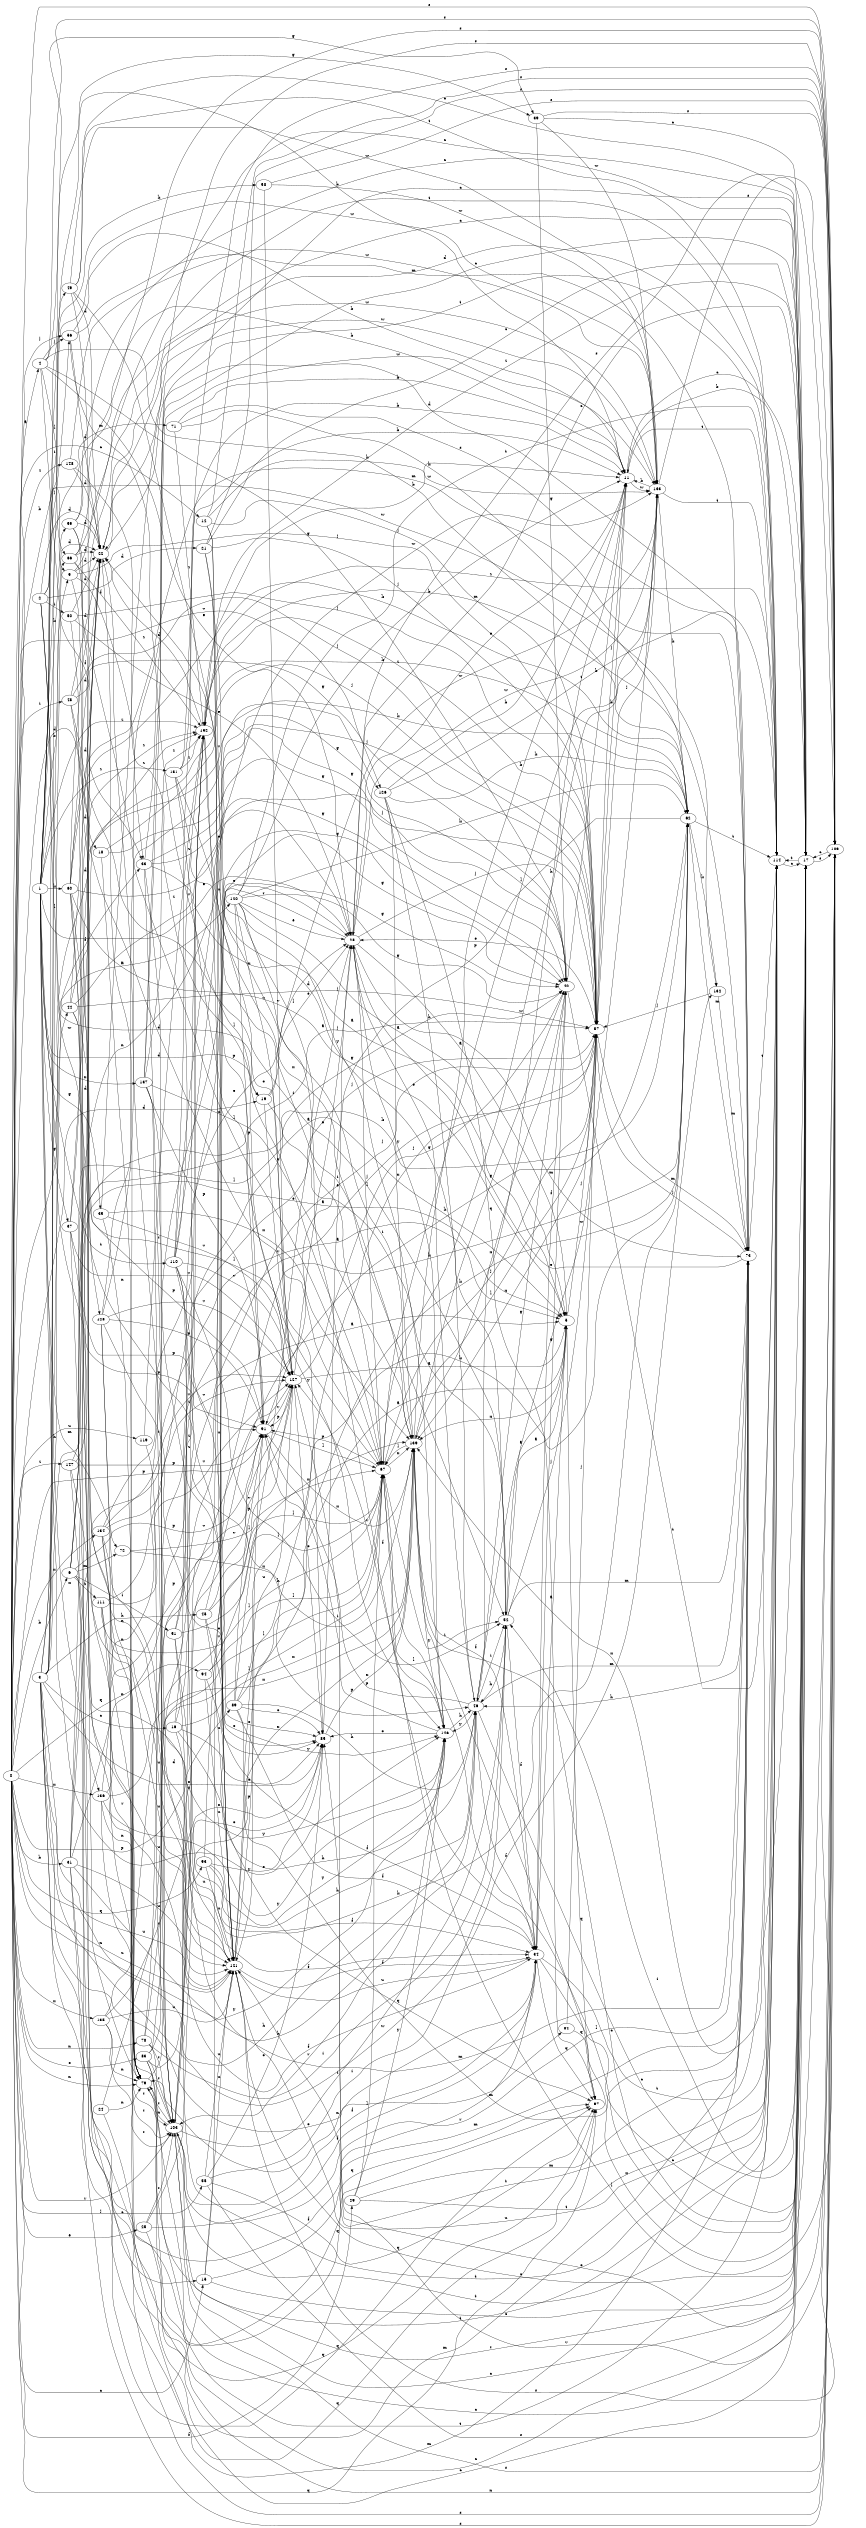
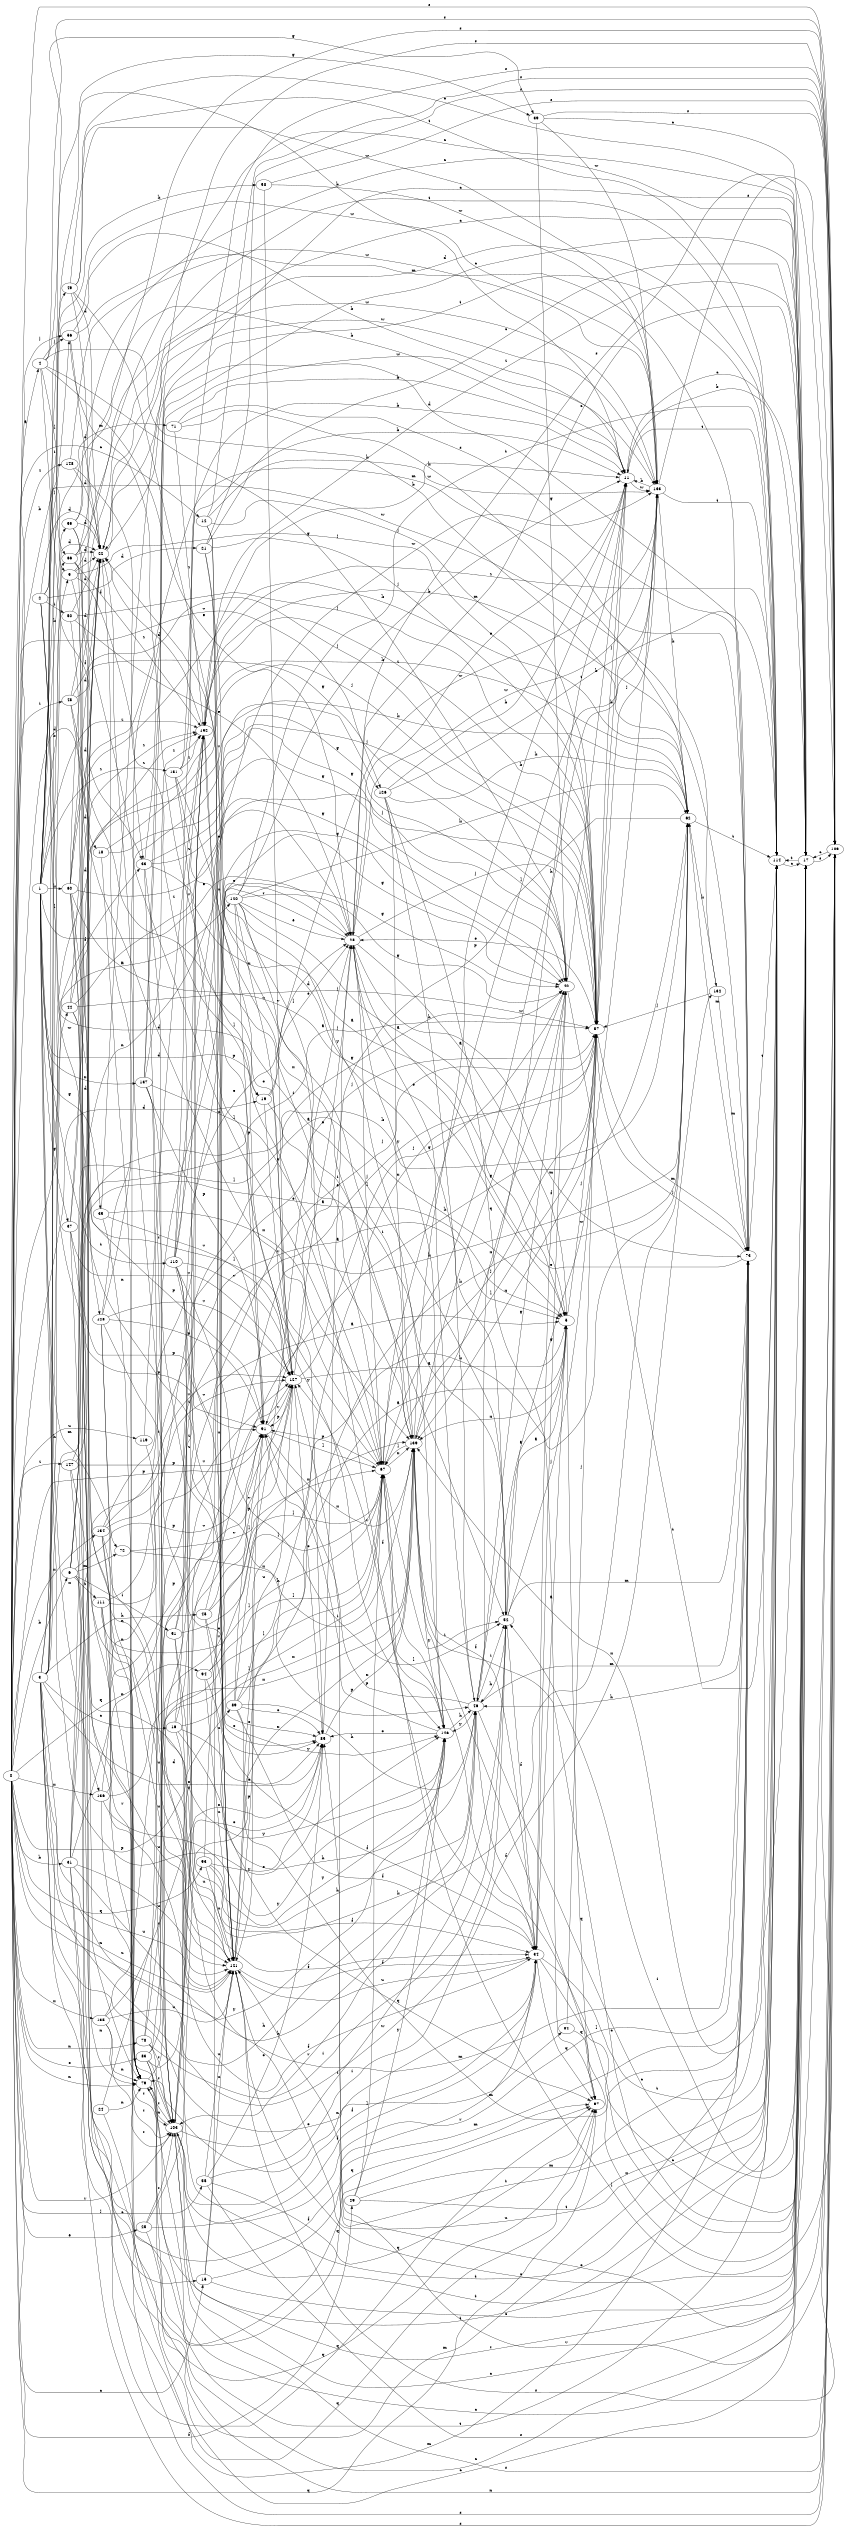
edge "62" -> "132": reversed
edge "136" -> "79": now "66" -> "79"
